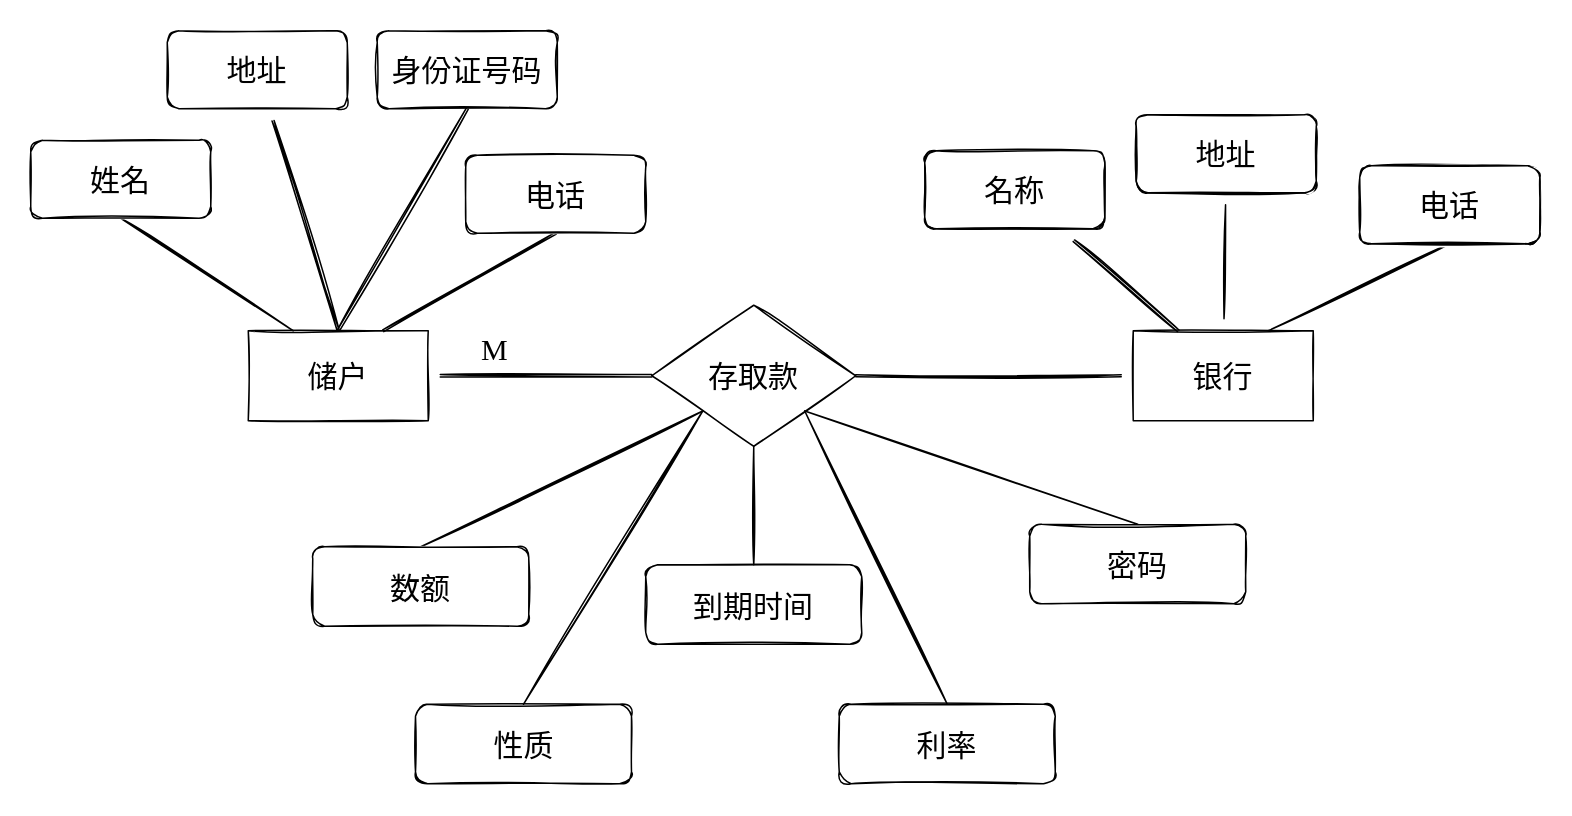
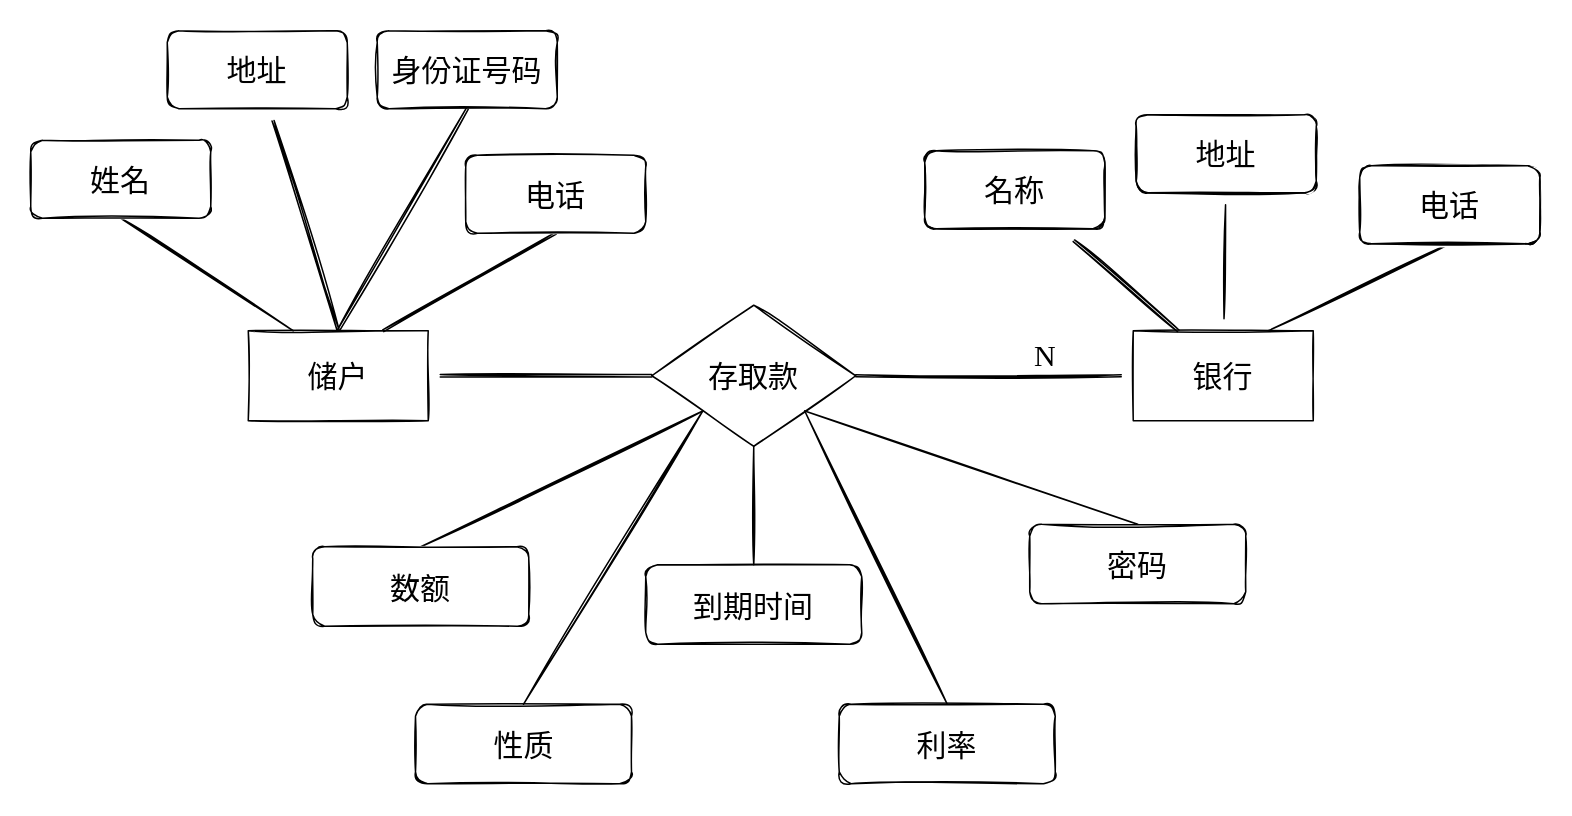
node "M": removed
node "N": added
